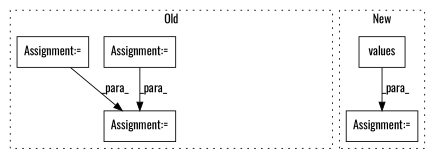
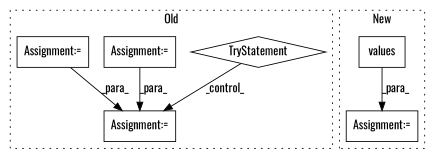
node "TryStatement": added
